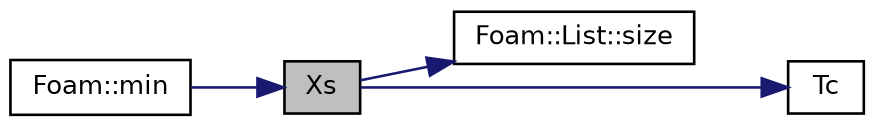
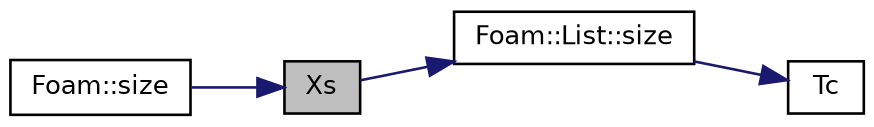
node "Foam::min": label "Foam::min" -> "Foam::size"
edge "Xs" -> "Tc": now "Foam::List::size" -> "Tc"
